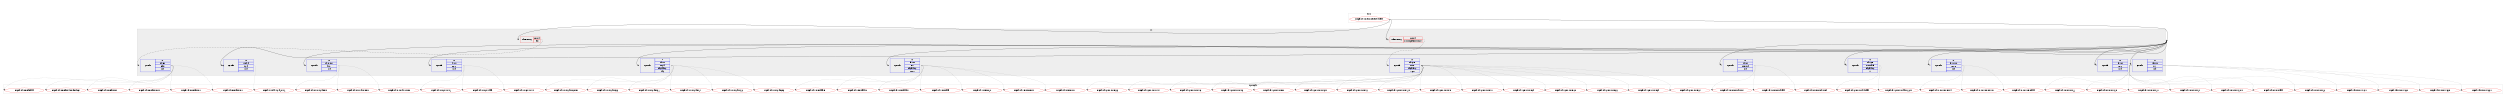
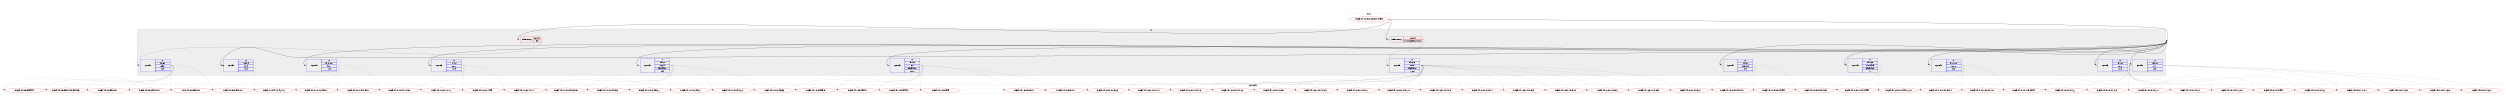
node "portage://dev-cpp/gtest-1.8.0": label "portage://dev-cpp/gtest-1.8.0" -> "rospkg://dev-cpp/gtest-1.8.0"
node "portage://dev-vcs/git-2.24.0": removed
